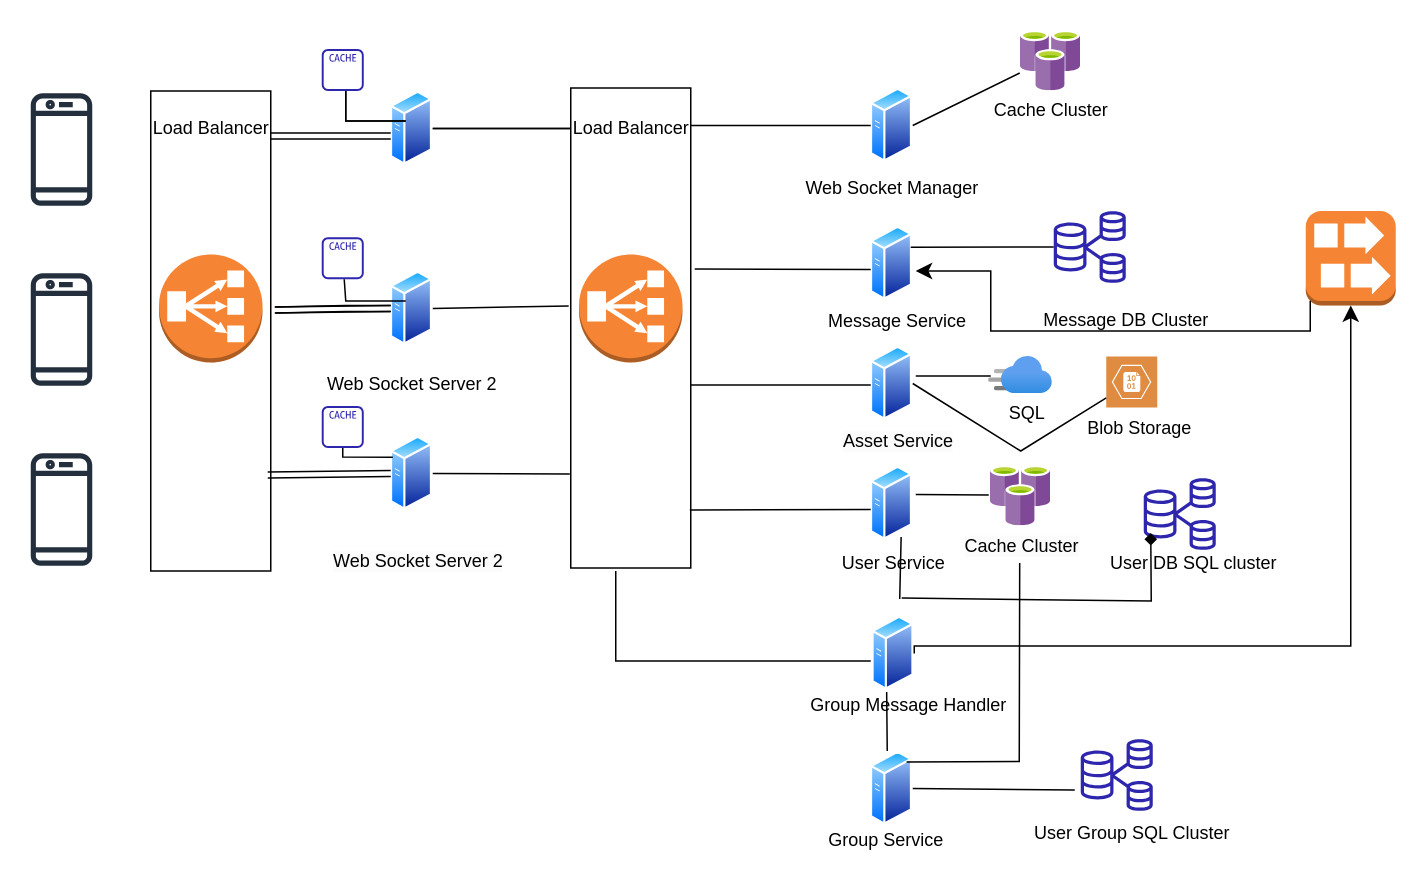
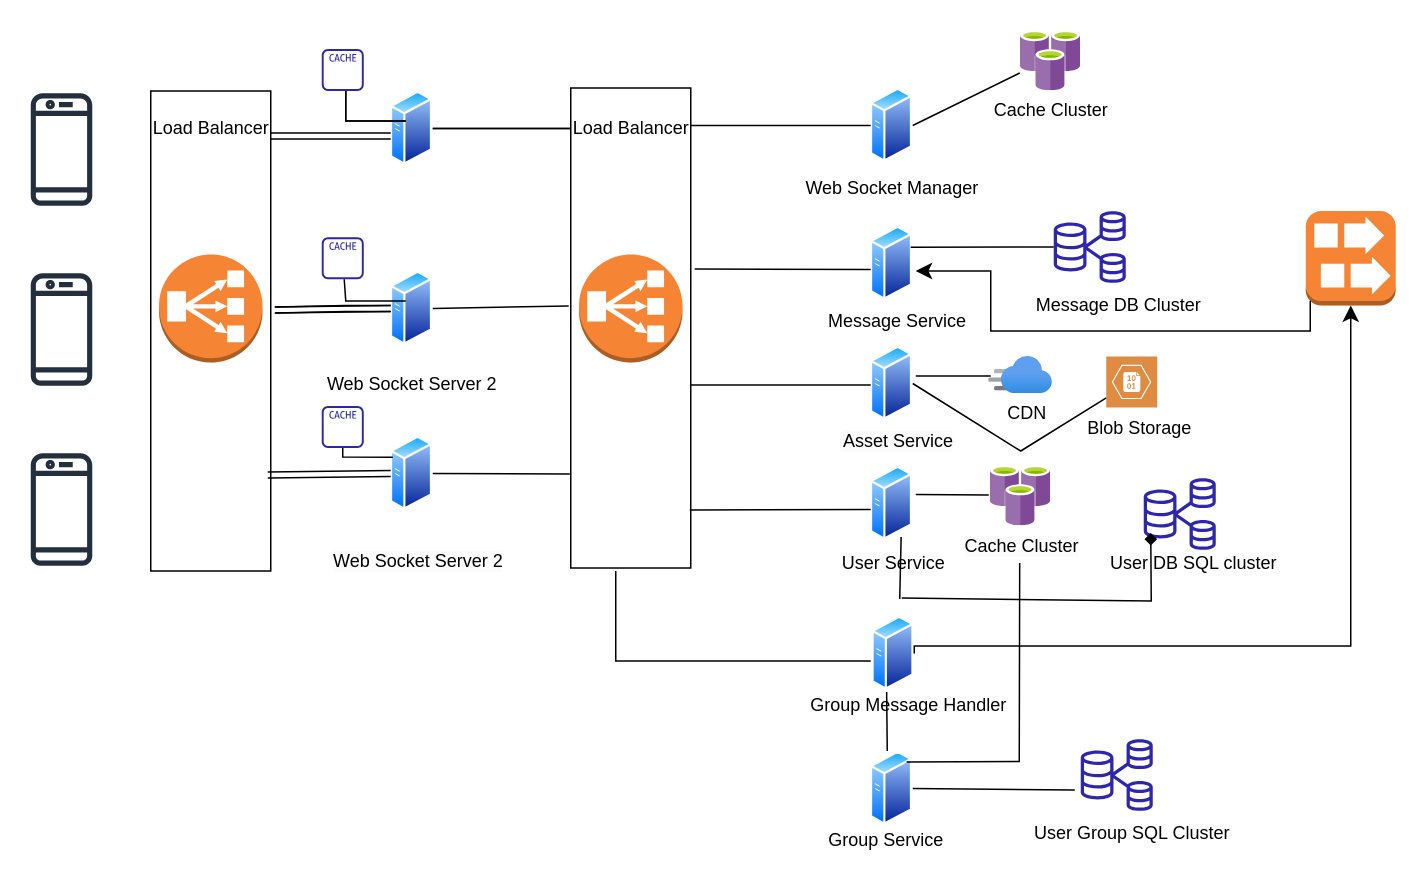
node "Message DB Cluster": moved (1126, 320) -> (1118, 305)
node "SQL": label "SQL" -> "CDN"
